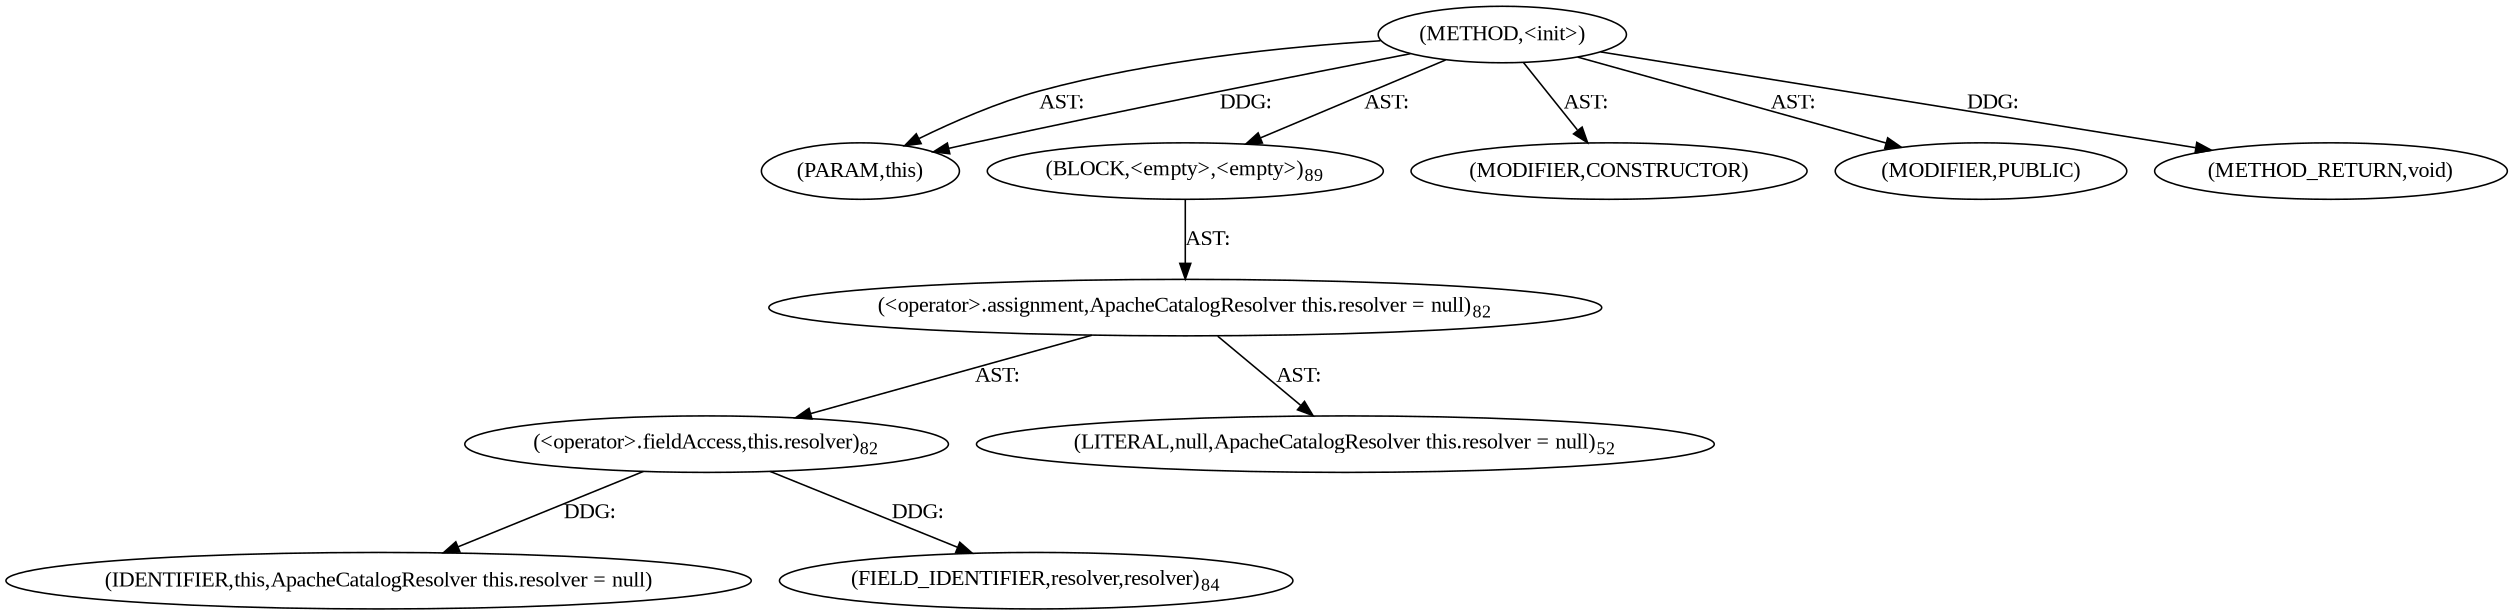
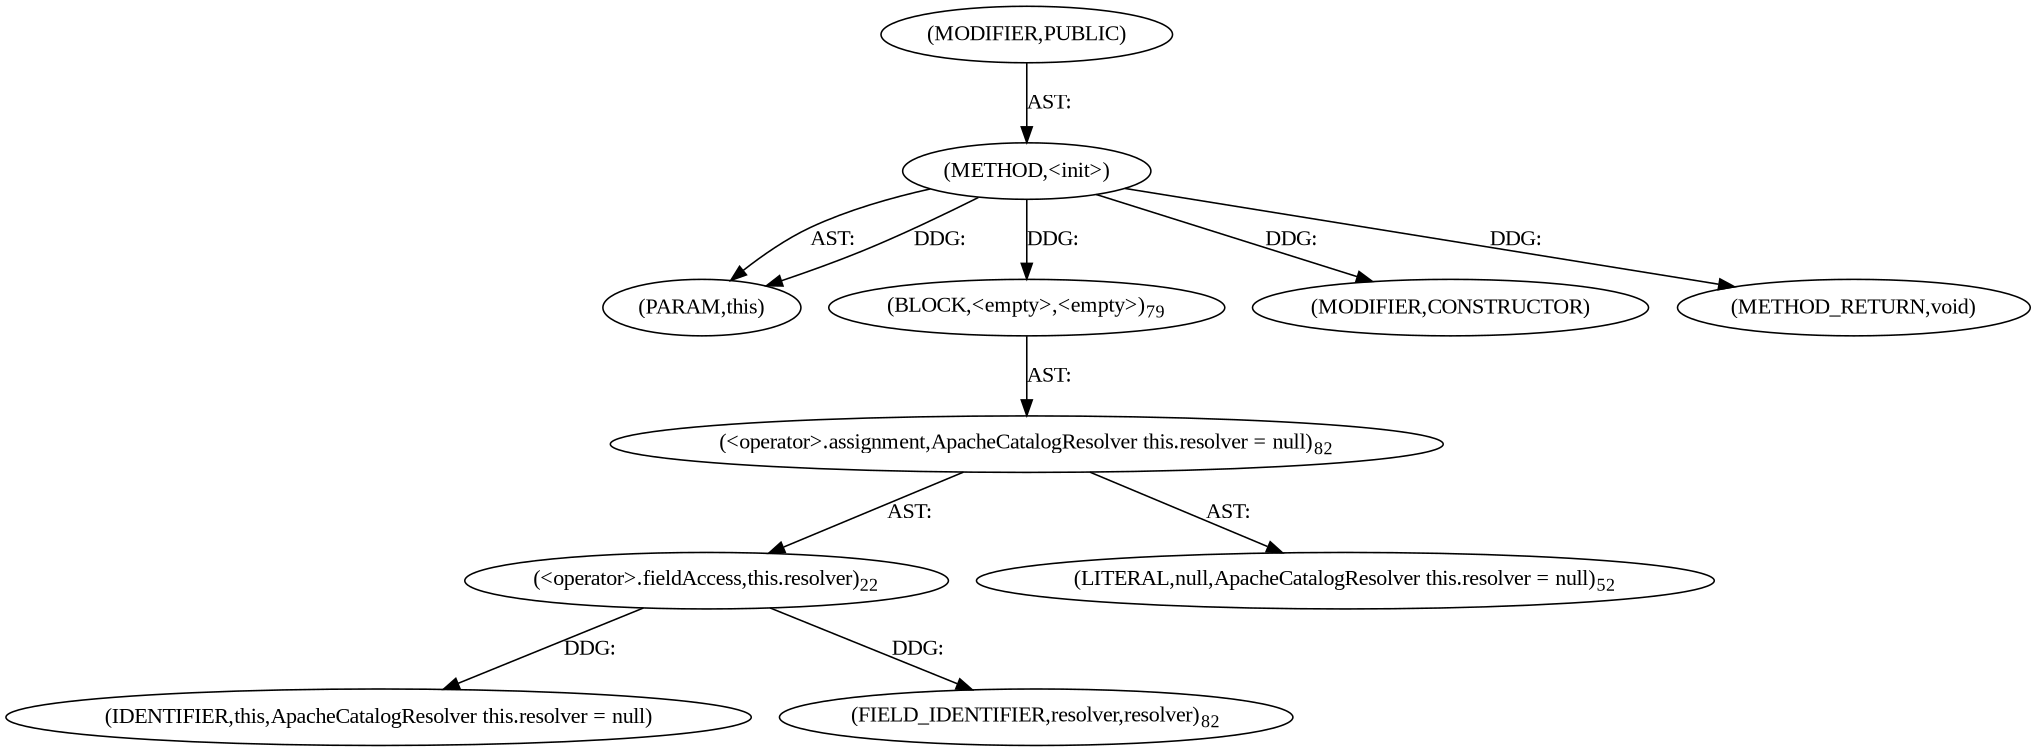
edge "(METHOD,<init>)" -> "(MODIFIER,PUBLIC)": reversed
edge "(METHOD,<init>)" -> "(BLOCK,<empty>,<empty>)": label "AST: " -> "DDG: "
edge "(METHOD,<init>)" -> "(MODIFIER,CONSTRUCTOR)": label "AST: " -> "DDG: "
node "(BLOCK,<empty>,<empty>)": text "89" -> "79"
node "(<operator>.fieldAccess,this.resolver)": text "82" -> "22"
node "(FIELD_IDENTIFIER,resolver,resolver)": text "84" -> "82"
